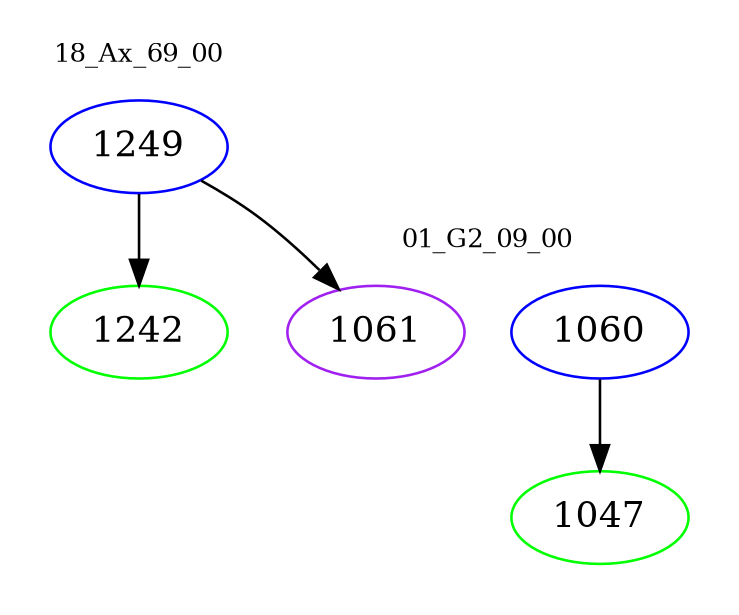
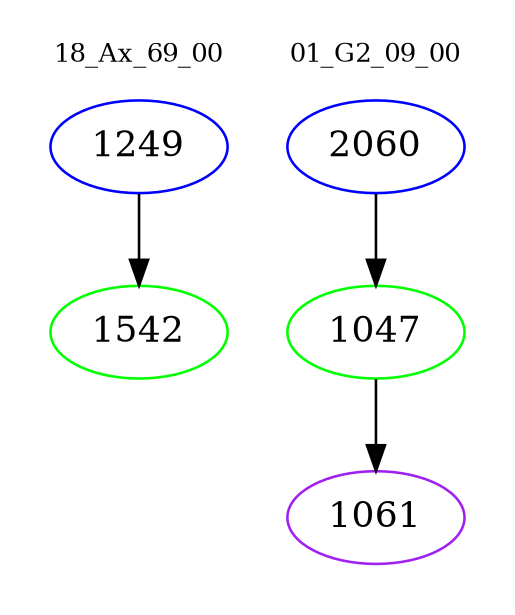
edge "1249" -> "1061": now "1047" -> "1061"
node "1242": label "1242" -> "1542"
node "1060": label "1060" -> "2060"
